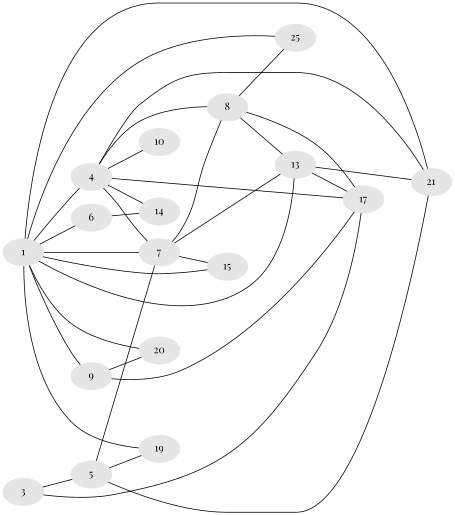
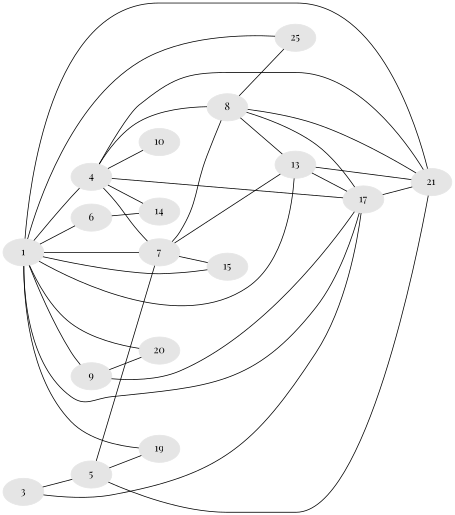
edge "8" -- "21": added
edge "21" -- "17": added
edge "17" -- "1": added
